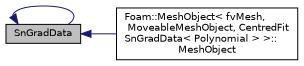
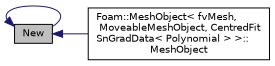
node "SnGradData": label "SnGradData" -> "New"
